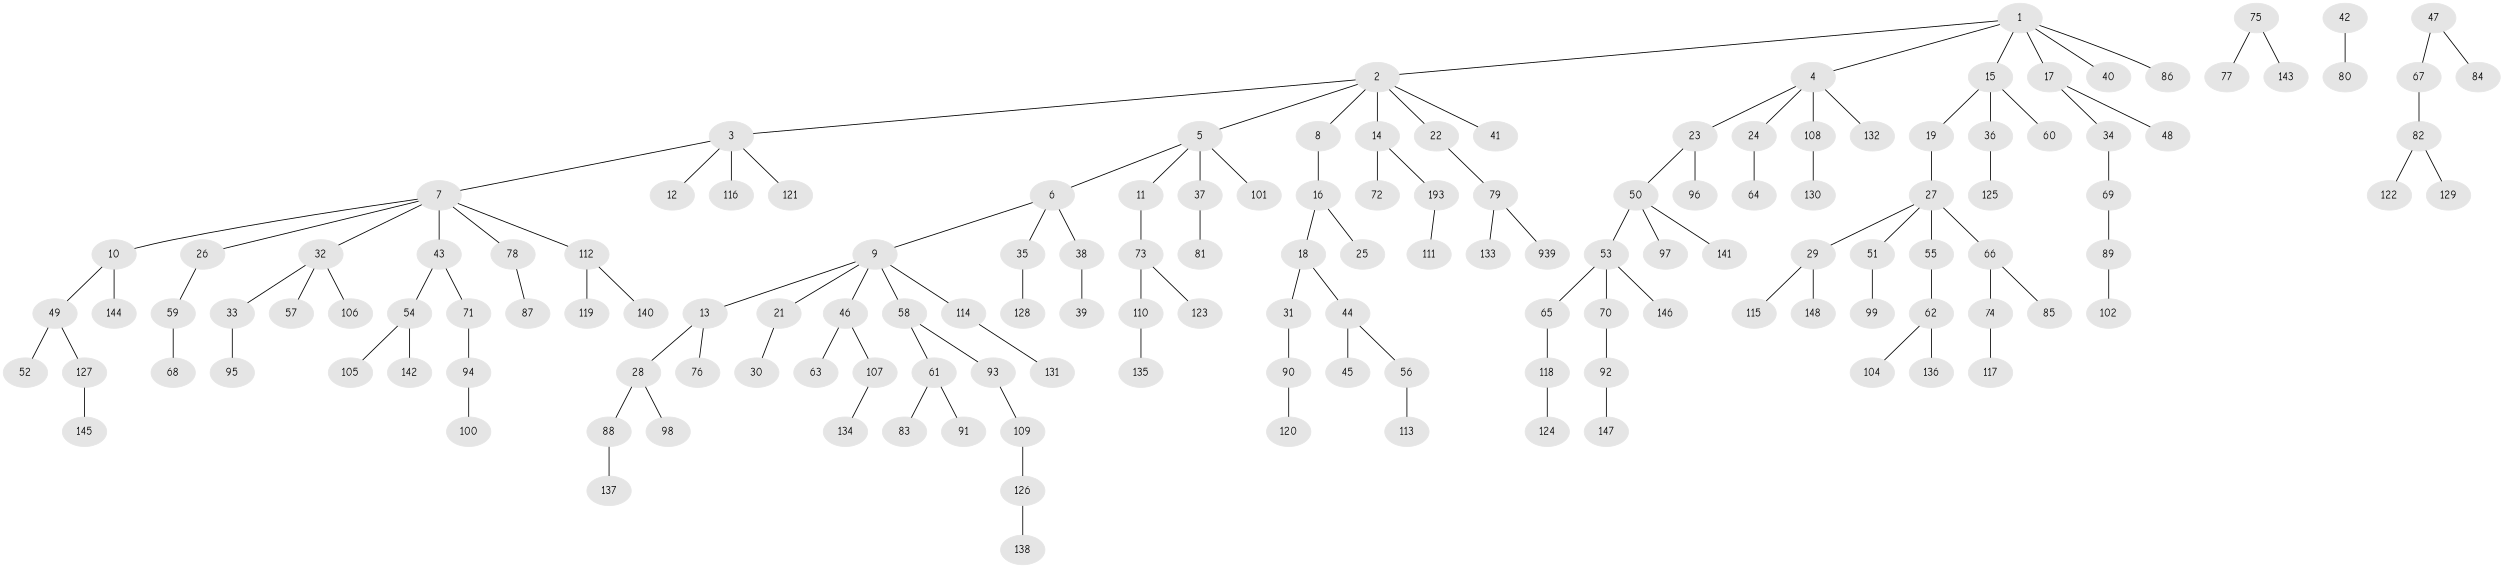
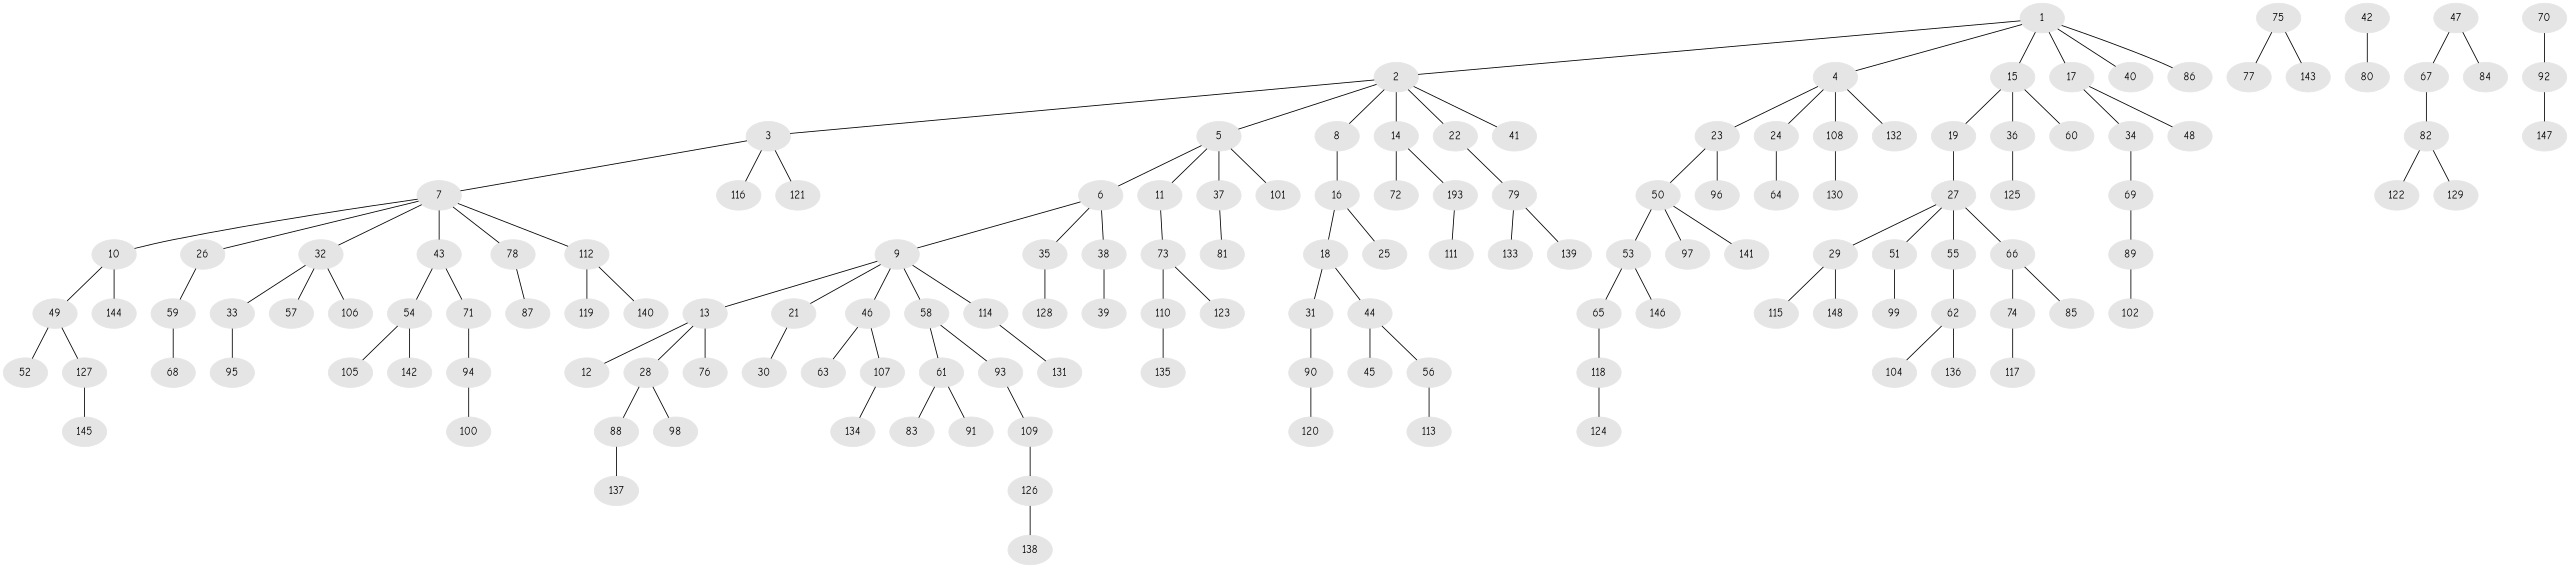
edge "3" -- "12": now "13" -- "12"
node "939": label "939" -> "139"
edge "53" -- "70": removed
